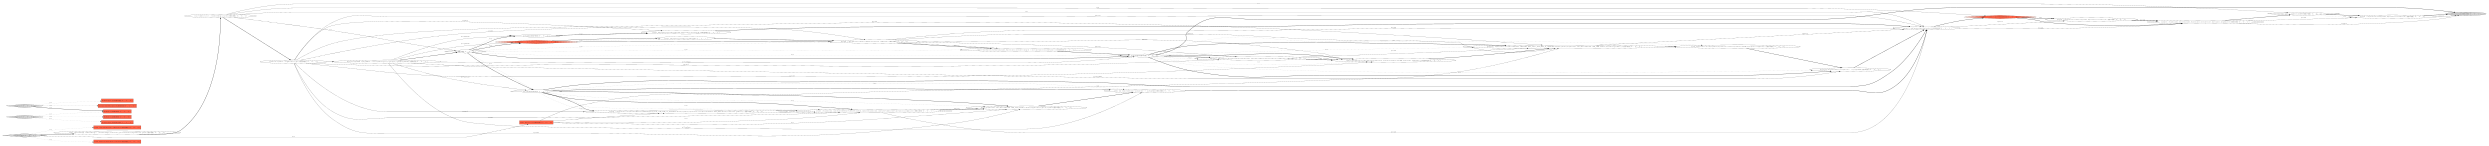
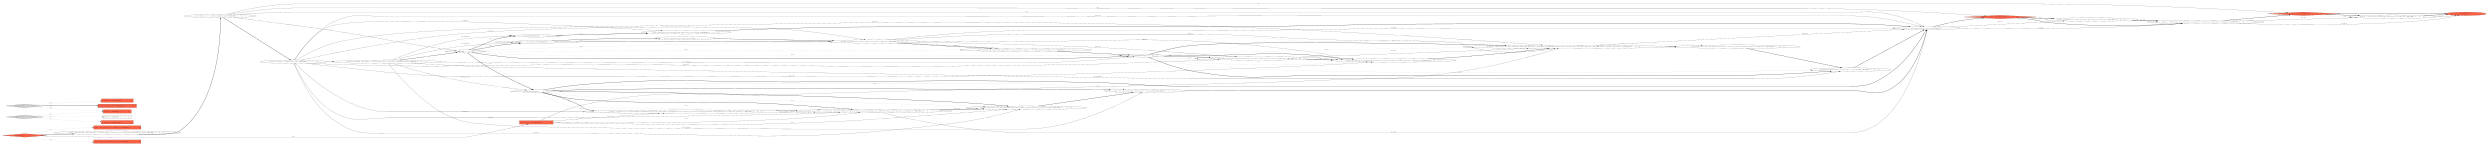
node "unit == TimeUnit.QUARTER@@@39@@@['0', '0', '1']": fillcolor white -> tomato
node "return operand@@@42@@@['0', '0', '1']": fillcolor lightgray -> tomato
edge "sqlTypeName@@@21@@@['0', '0', '1']" -> "return operand@@@42@@@['0', '0', '1']": now "unit == TimeUnit.QUARTER@@@39@@@['0', '0', '1']" -> "return operand@@@42@@@['0', '0', '1']"
node "sqlTypeName == SqlTypeName.DATE@@@16@@@['0', '0', '1']": fillcolor tomato -> white
edge "makeCast['0', '1', '0']" -> "boolean matchNullability@@@2@@@['0', '1', '0']": style dotted -> bold
edge "makeCast['0', '1', '0']" -> "RexNode exp@@@2@@@['1', '1', '0']": style bold -> dotted
node "RexNode exp@@@2@@@['1', '0', '0']": fillcolor tomato -> white
node "implementSafe['0', '0', '1']": fillcolor lightgray -> tomato
